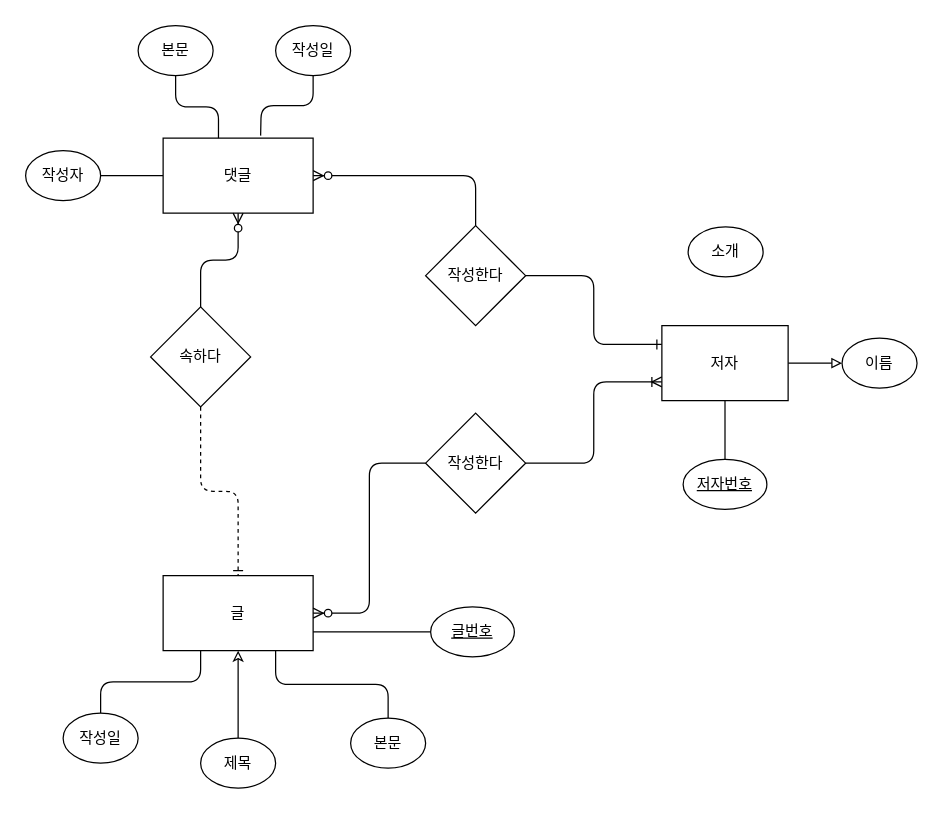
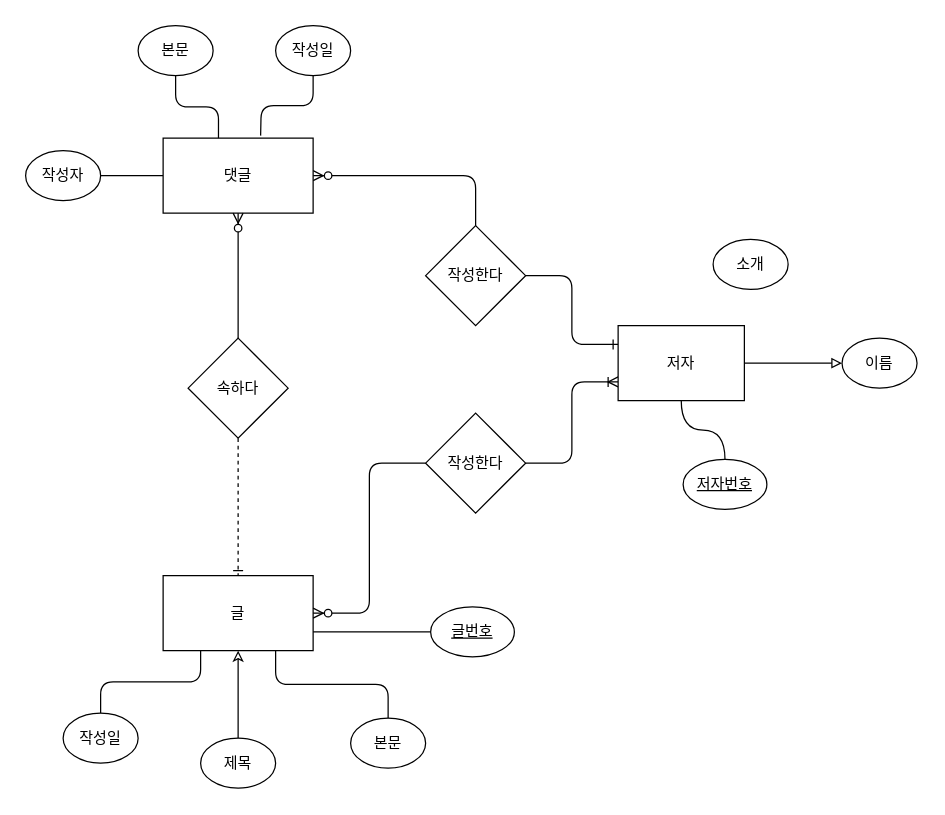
node "소개": moved (726, 252) -> (751, 264)
node "속하다": moved (201, 357) -> (238, 388)
node "저자": moved (725, 363) -> (681, 363)
